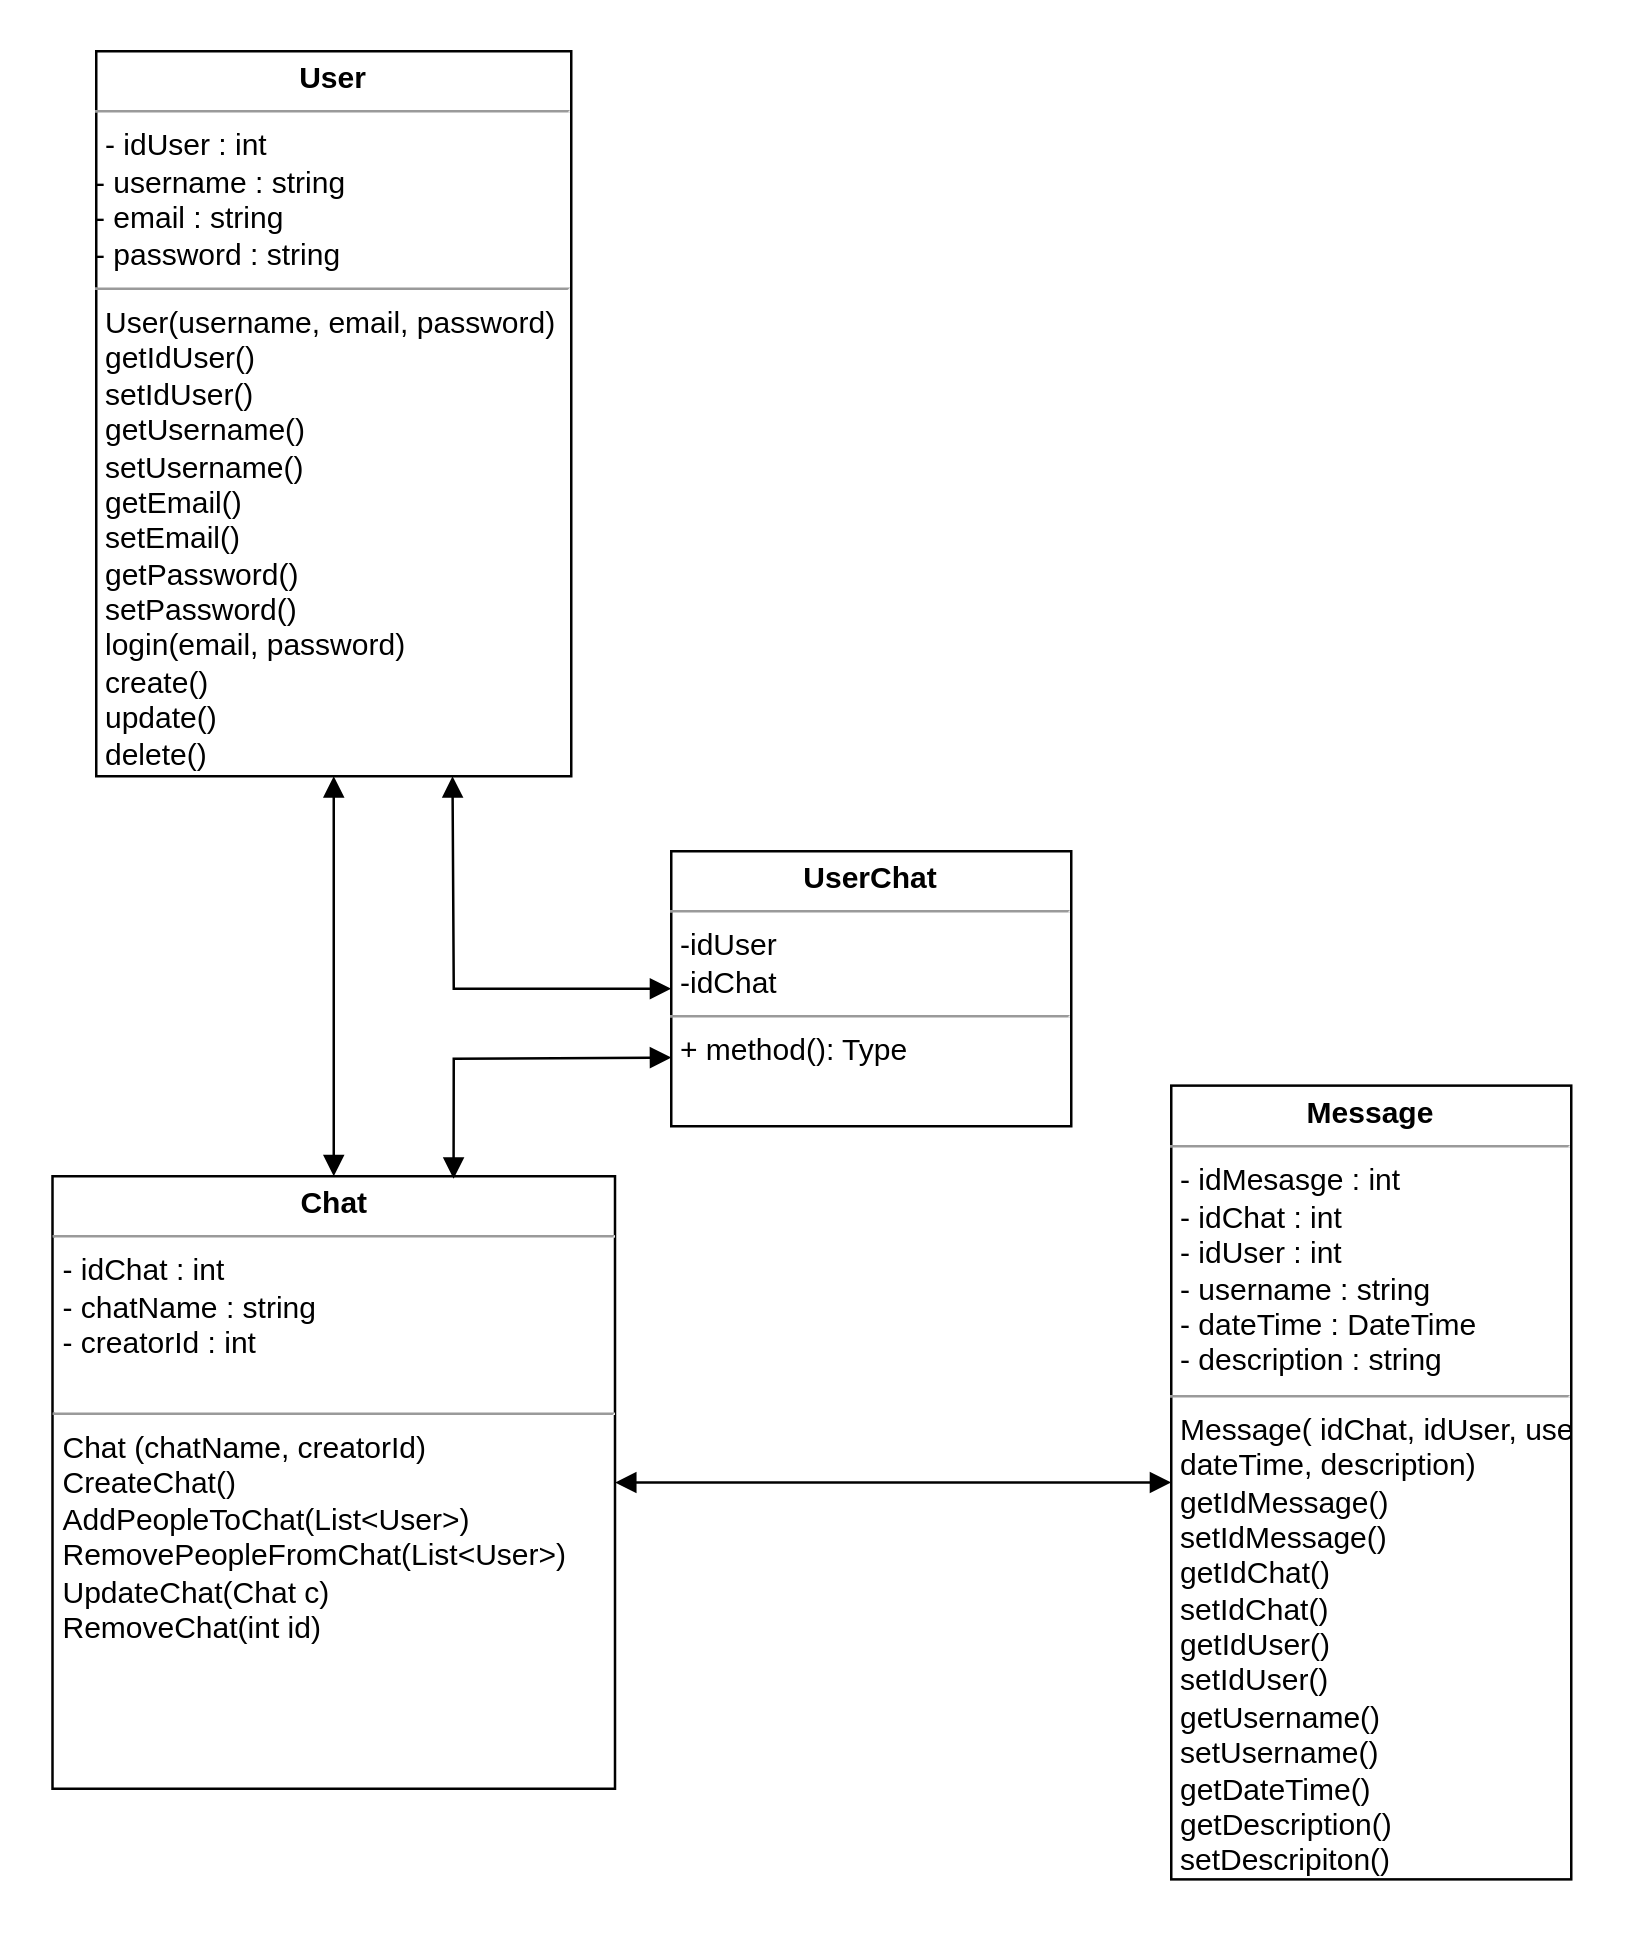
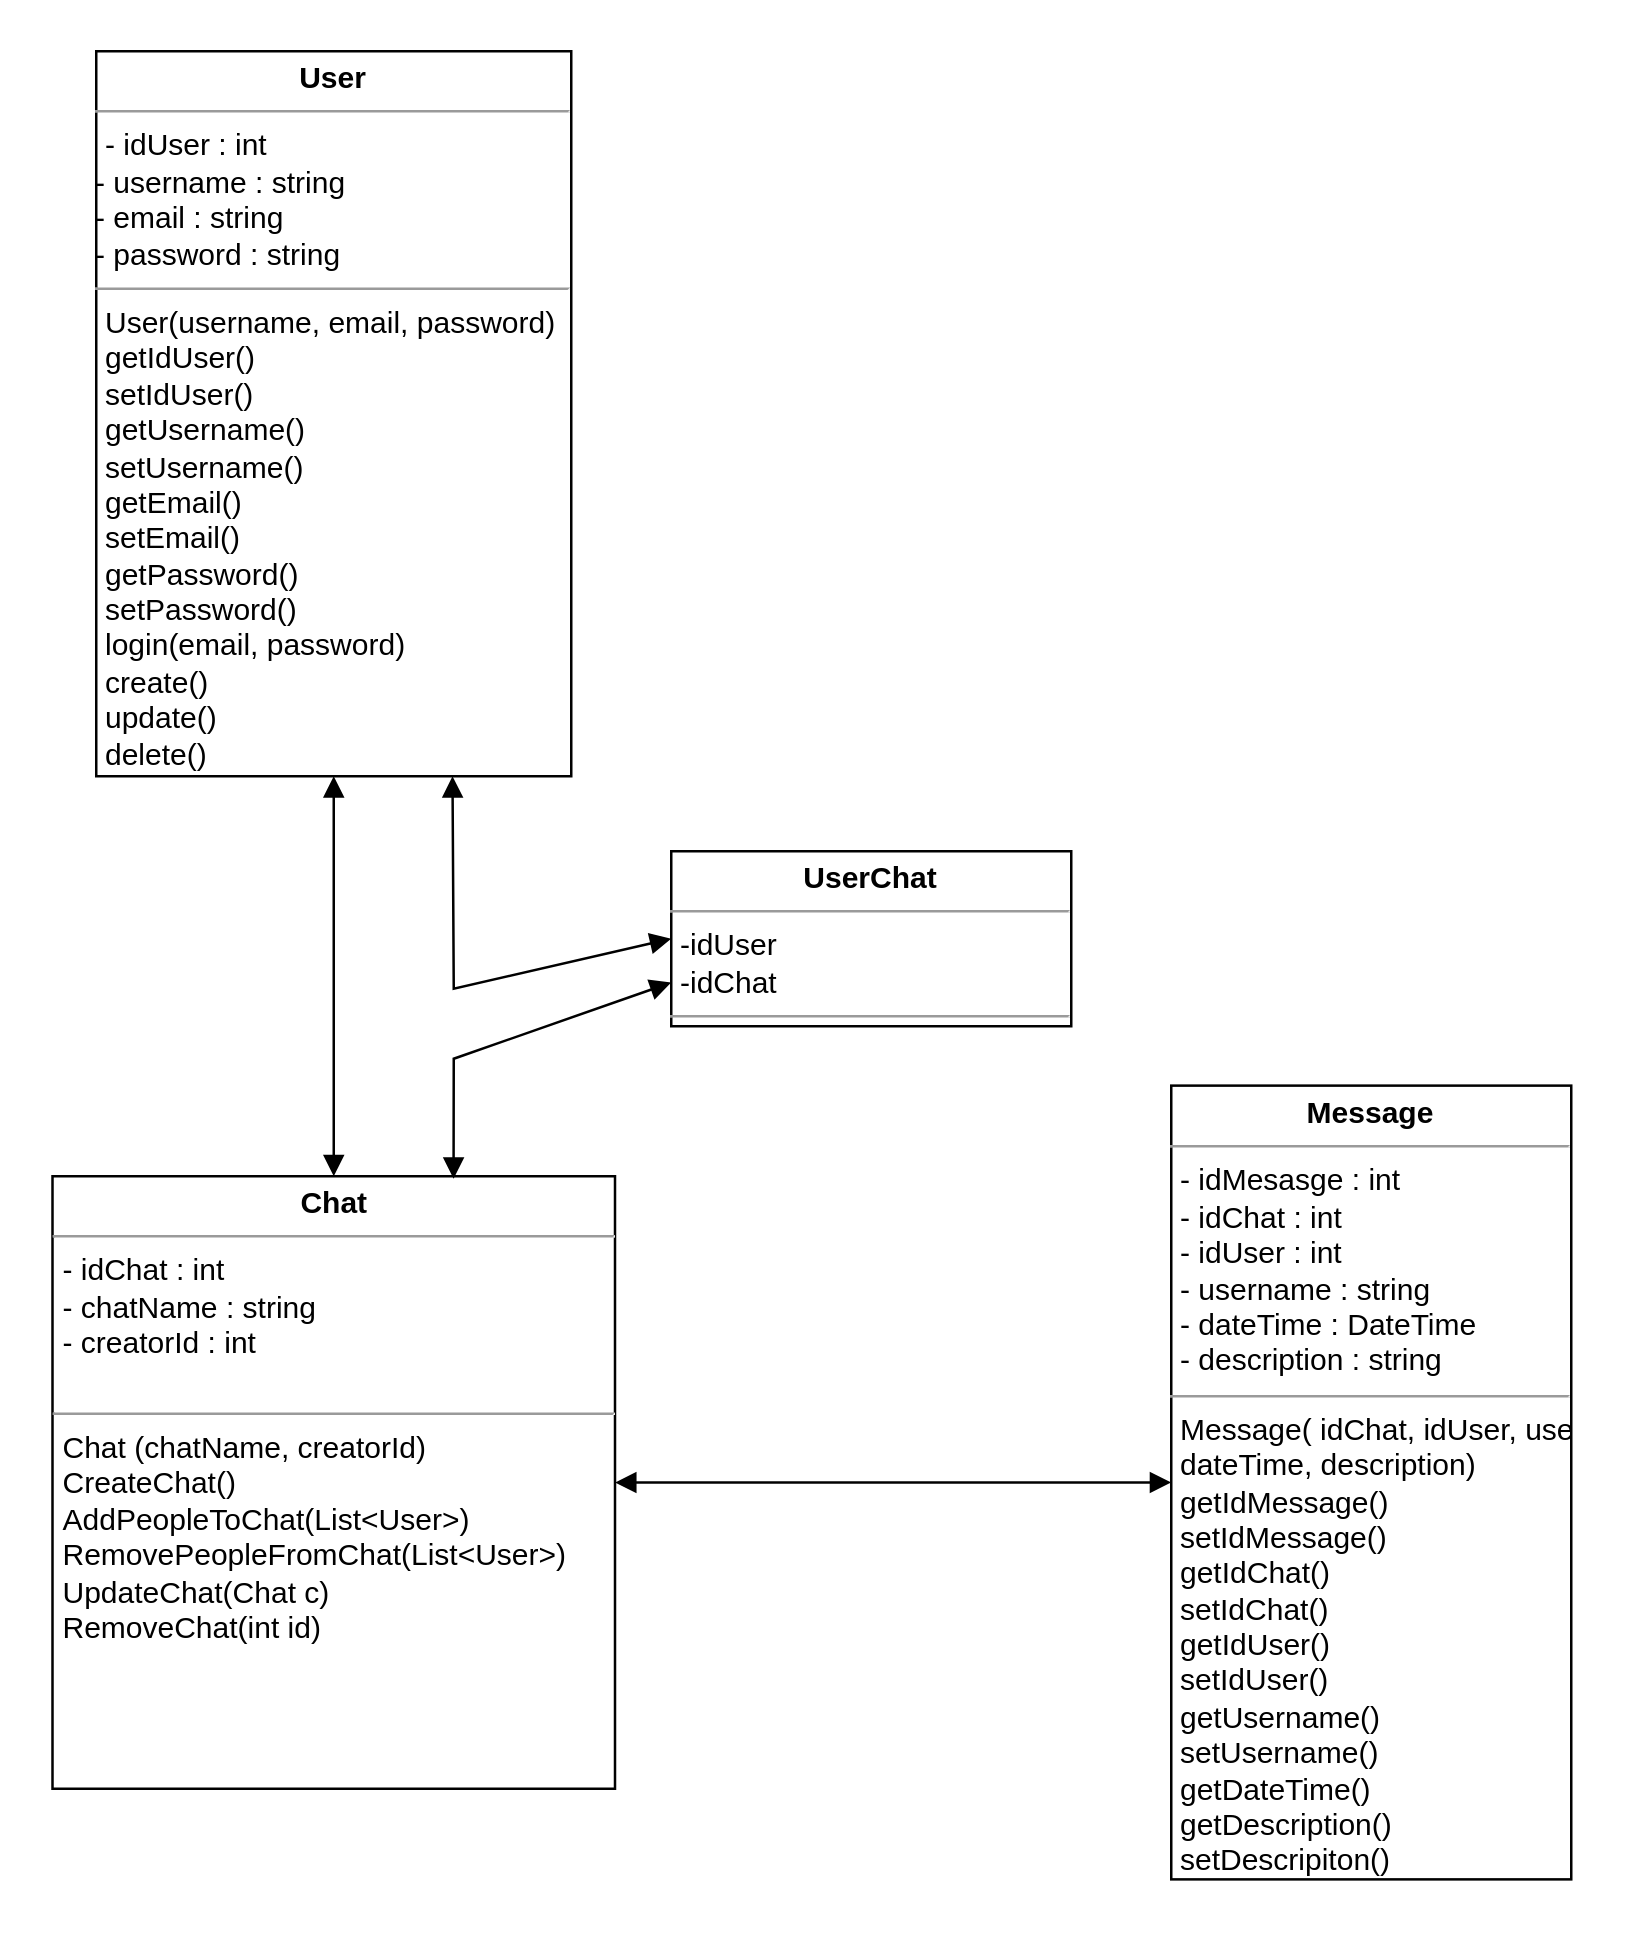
node "UserChat -idUser -idChat + method(): Type": size 400x275 -> 400x175
